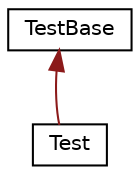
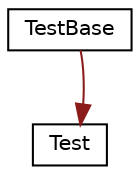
edge "Test" -> "TestBase": reversed
